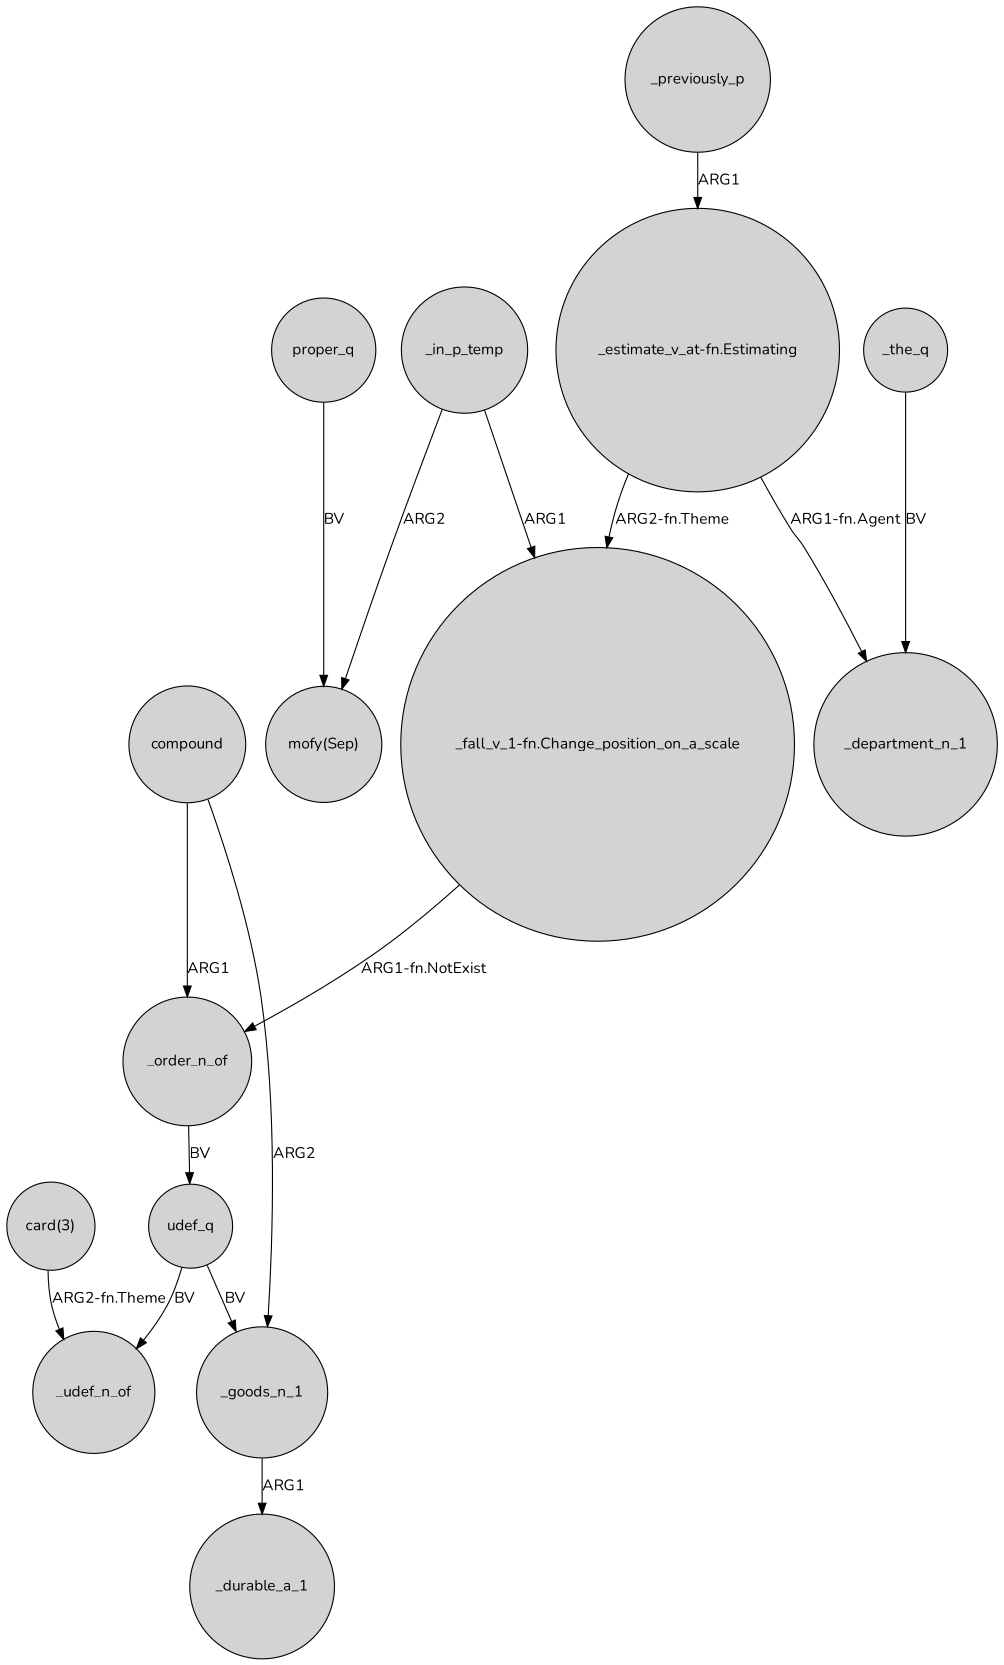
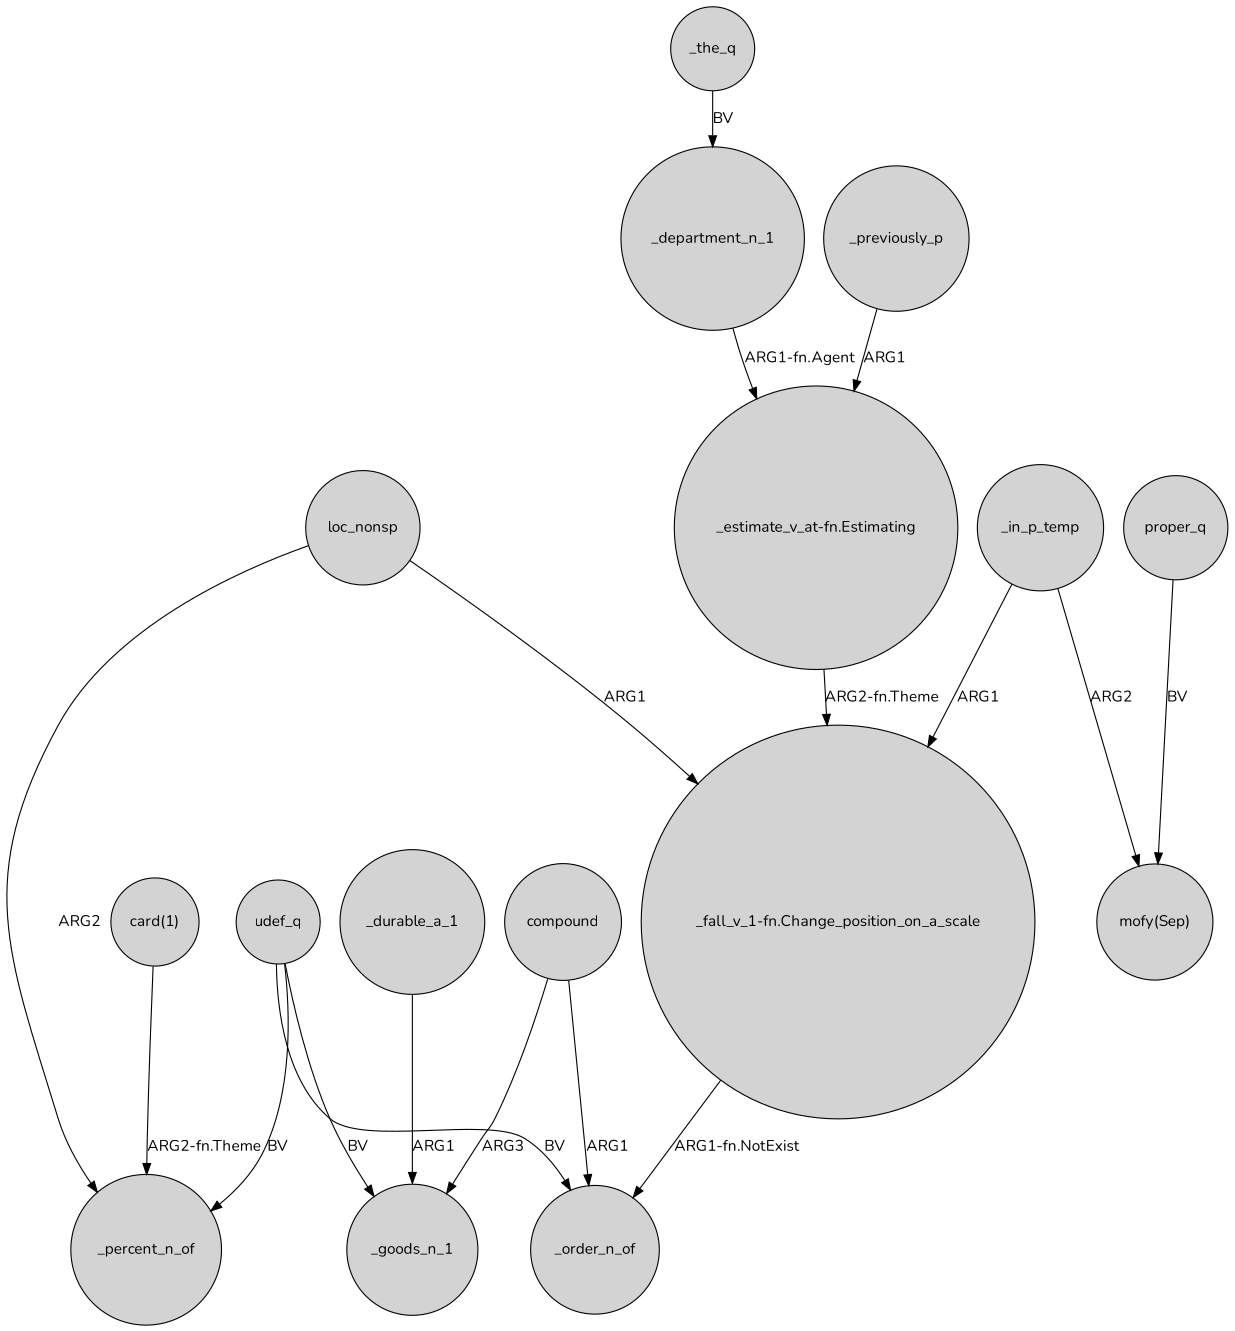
node "loc_nonsp": added
edge "_estimate_v_at-fn.Estimating" -> "_department_n_1": reversed
edge "_order_n_of" -> "udef_q": reversed
edge "compound" -> "_goods_n_1": label "ARG2" -> "ARG3"
node "card(3)": label "card(3)" -> "card(1)"
node "_udef_n_of": label "_udef_n_of" -> "_percent_n_of"
edge "_goods_n_1" -> "_durable_a_1": reversed
